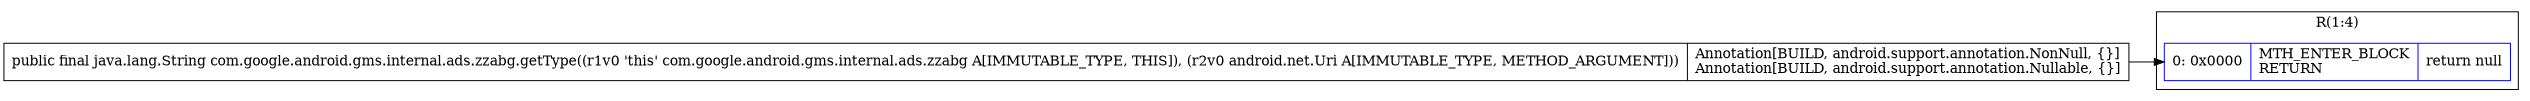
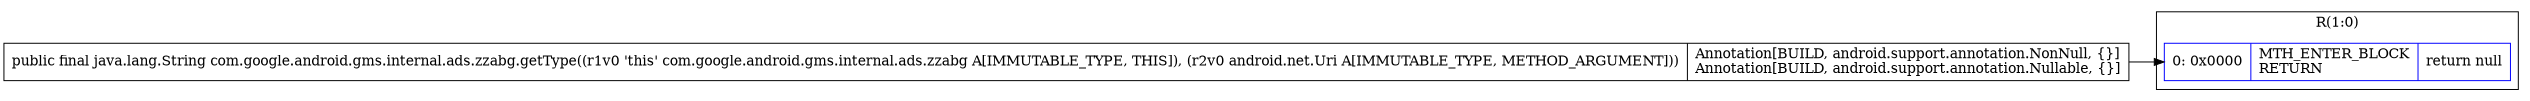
cluster "R(1:4)": label "R(1:4)" -> "R(1:0)"
